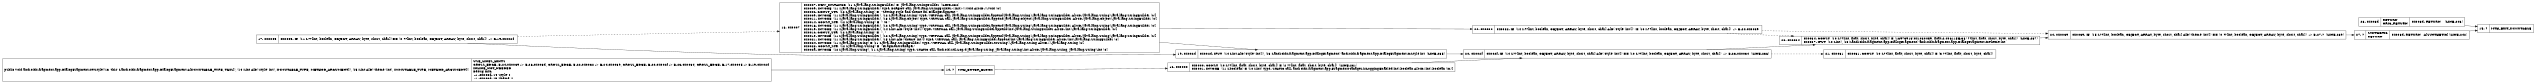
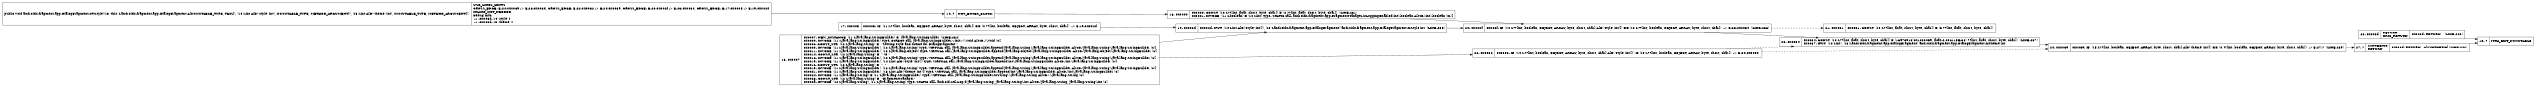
edge "17: 0x0005" -> "18: 0x0007": removed
node "14: ?": text "MTH_ENTER_BLOCK" -> "NOT_ENTER_BLOCK"
